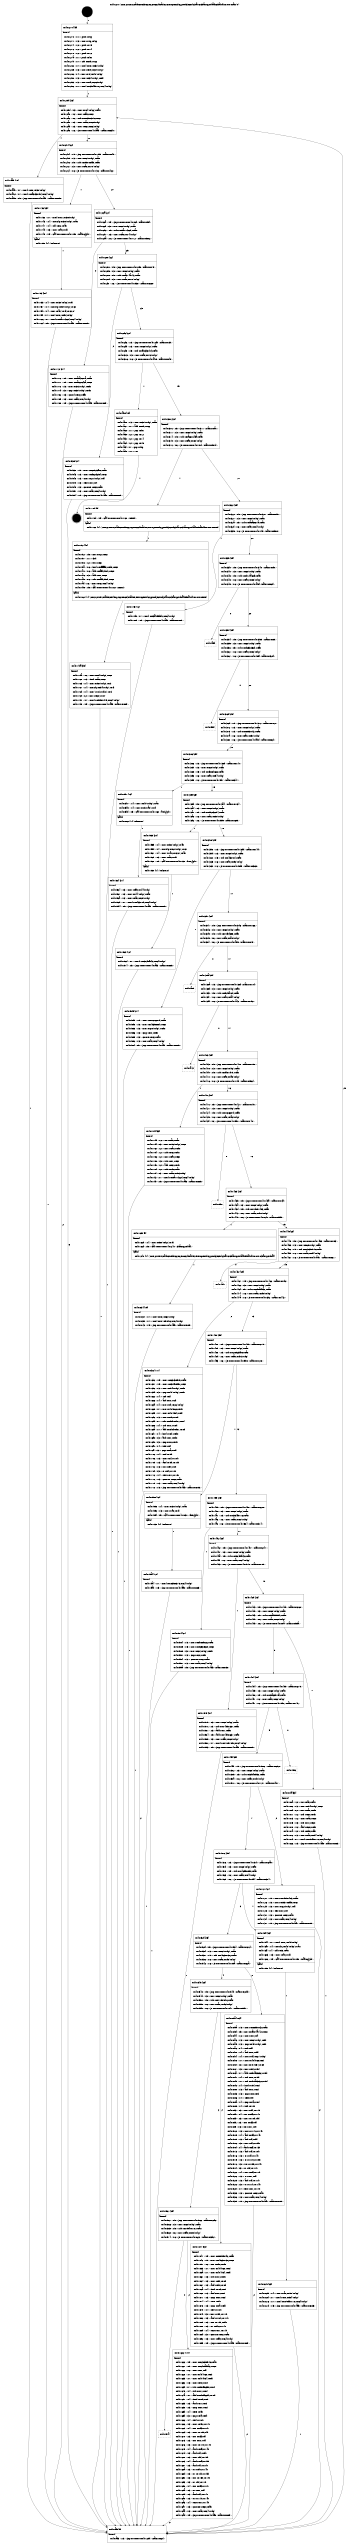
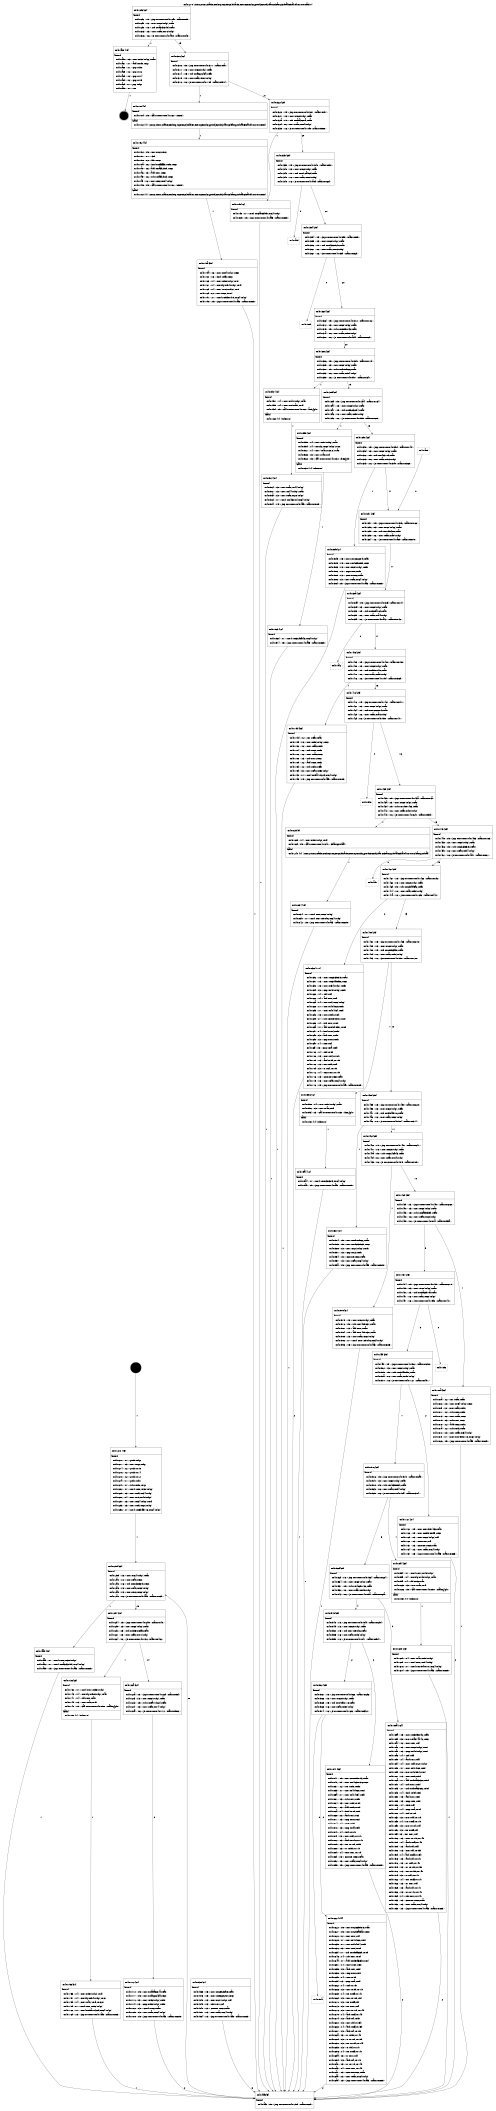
node "0x4012e0 [22]": removed
edge "0x4013d1 [25]" -> "0x401ae9": reversed
